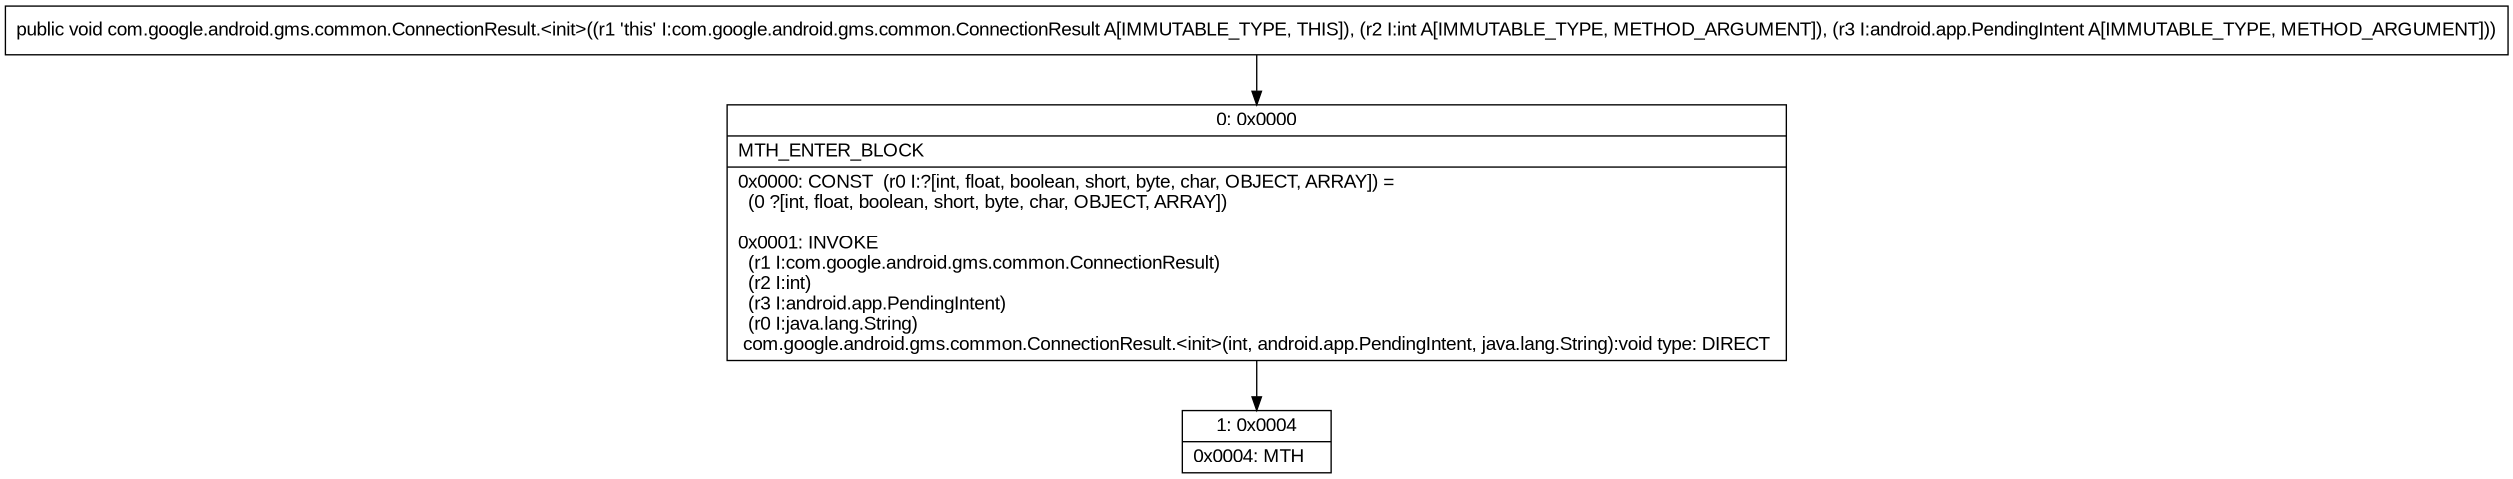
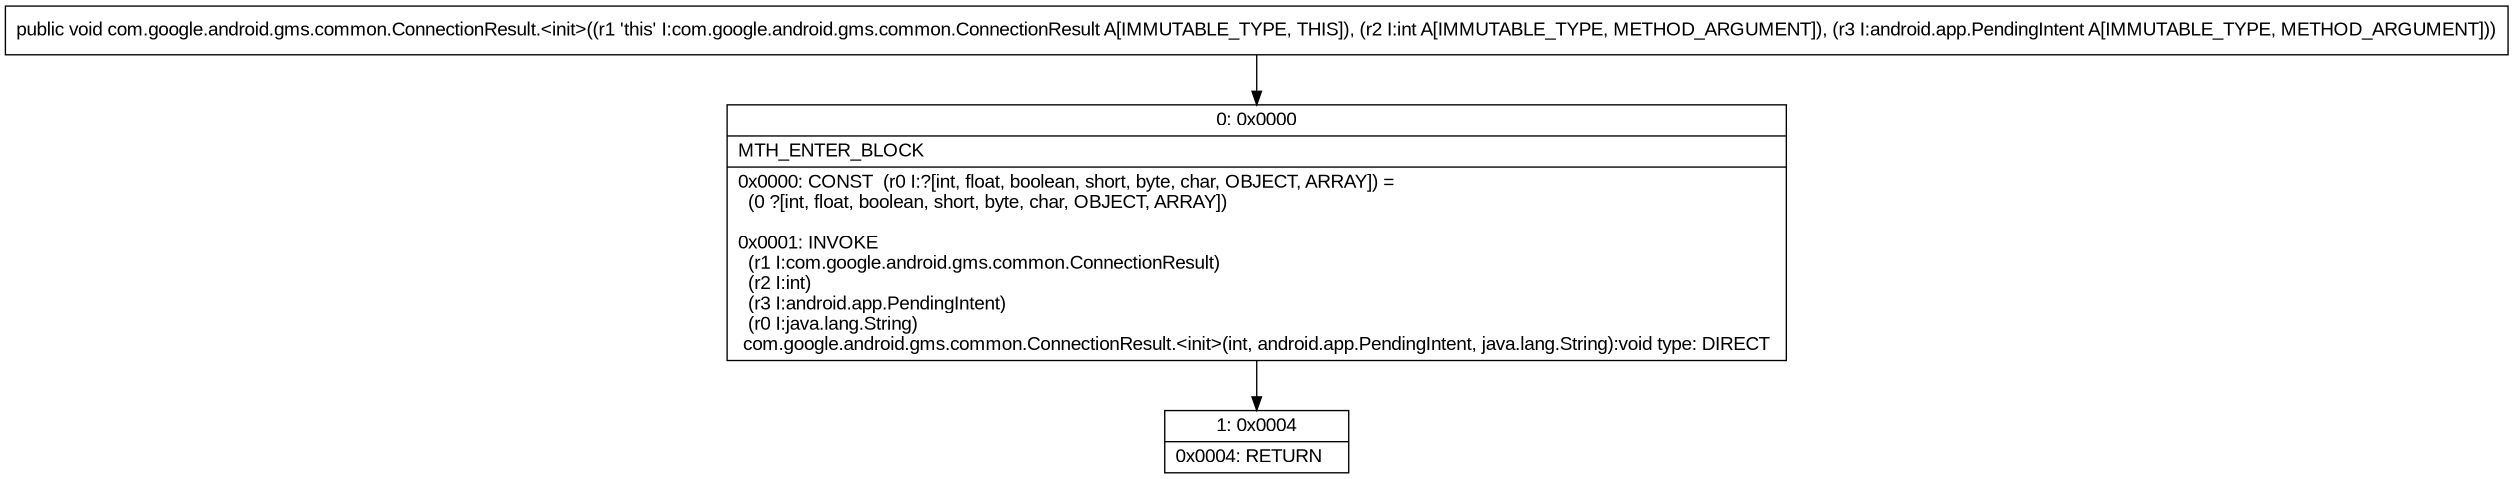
node "1: 0x0004": text "0x0004: MTH" -> "0x0004: RETURN"
